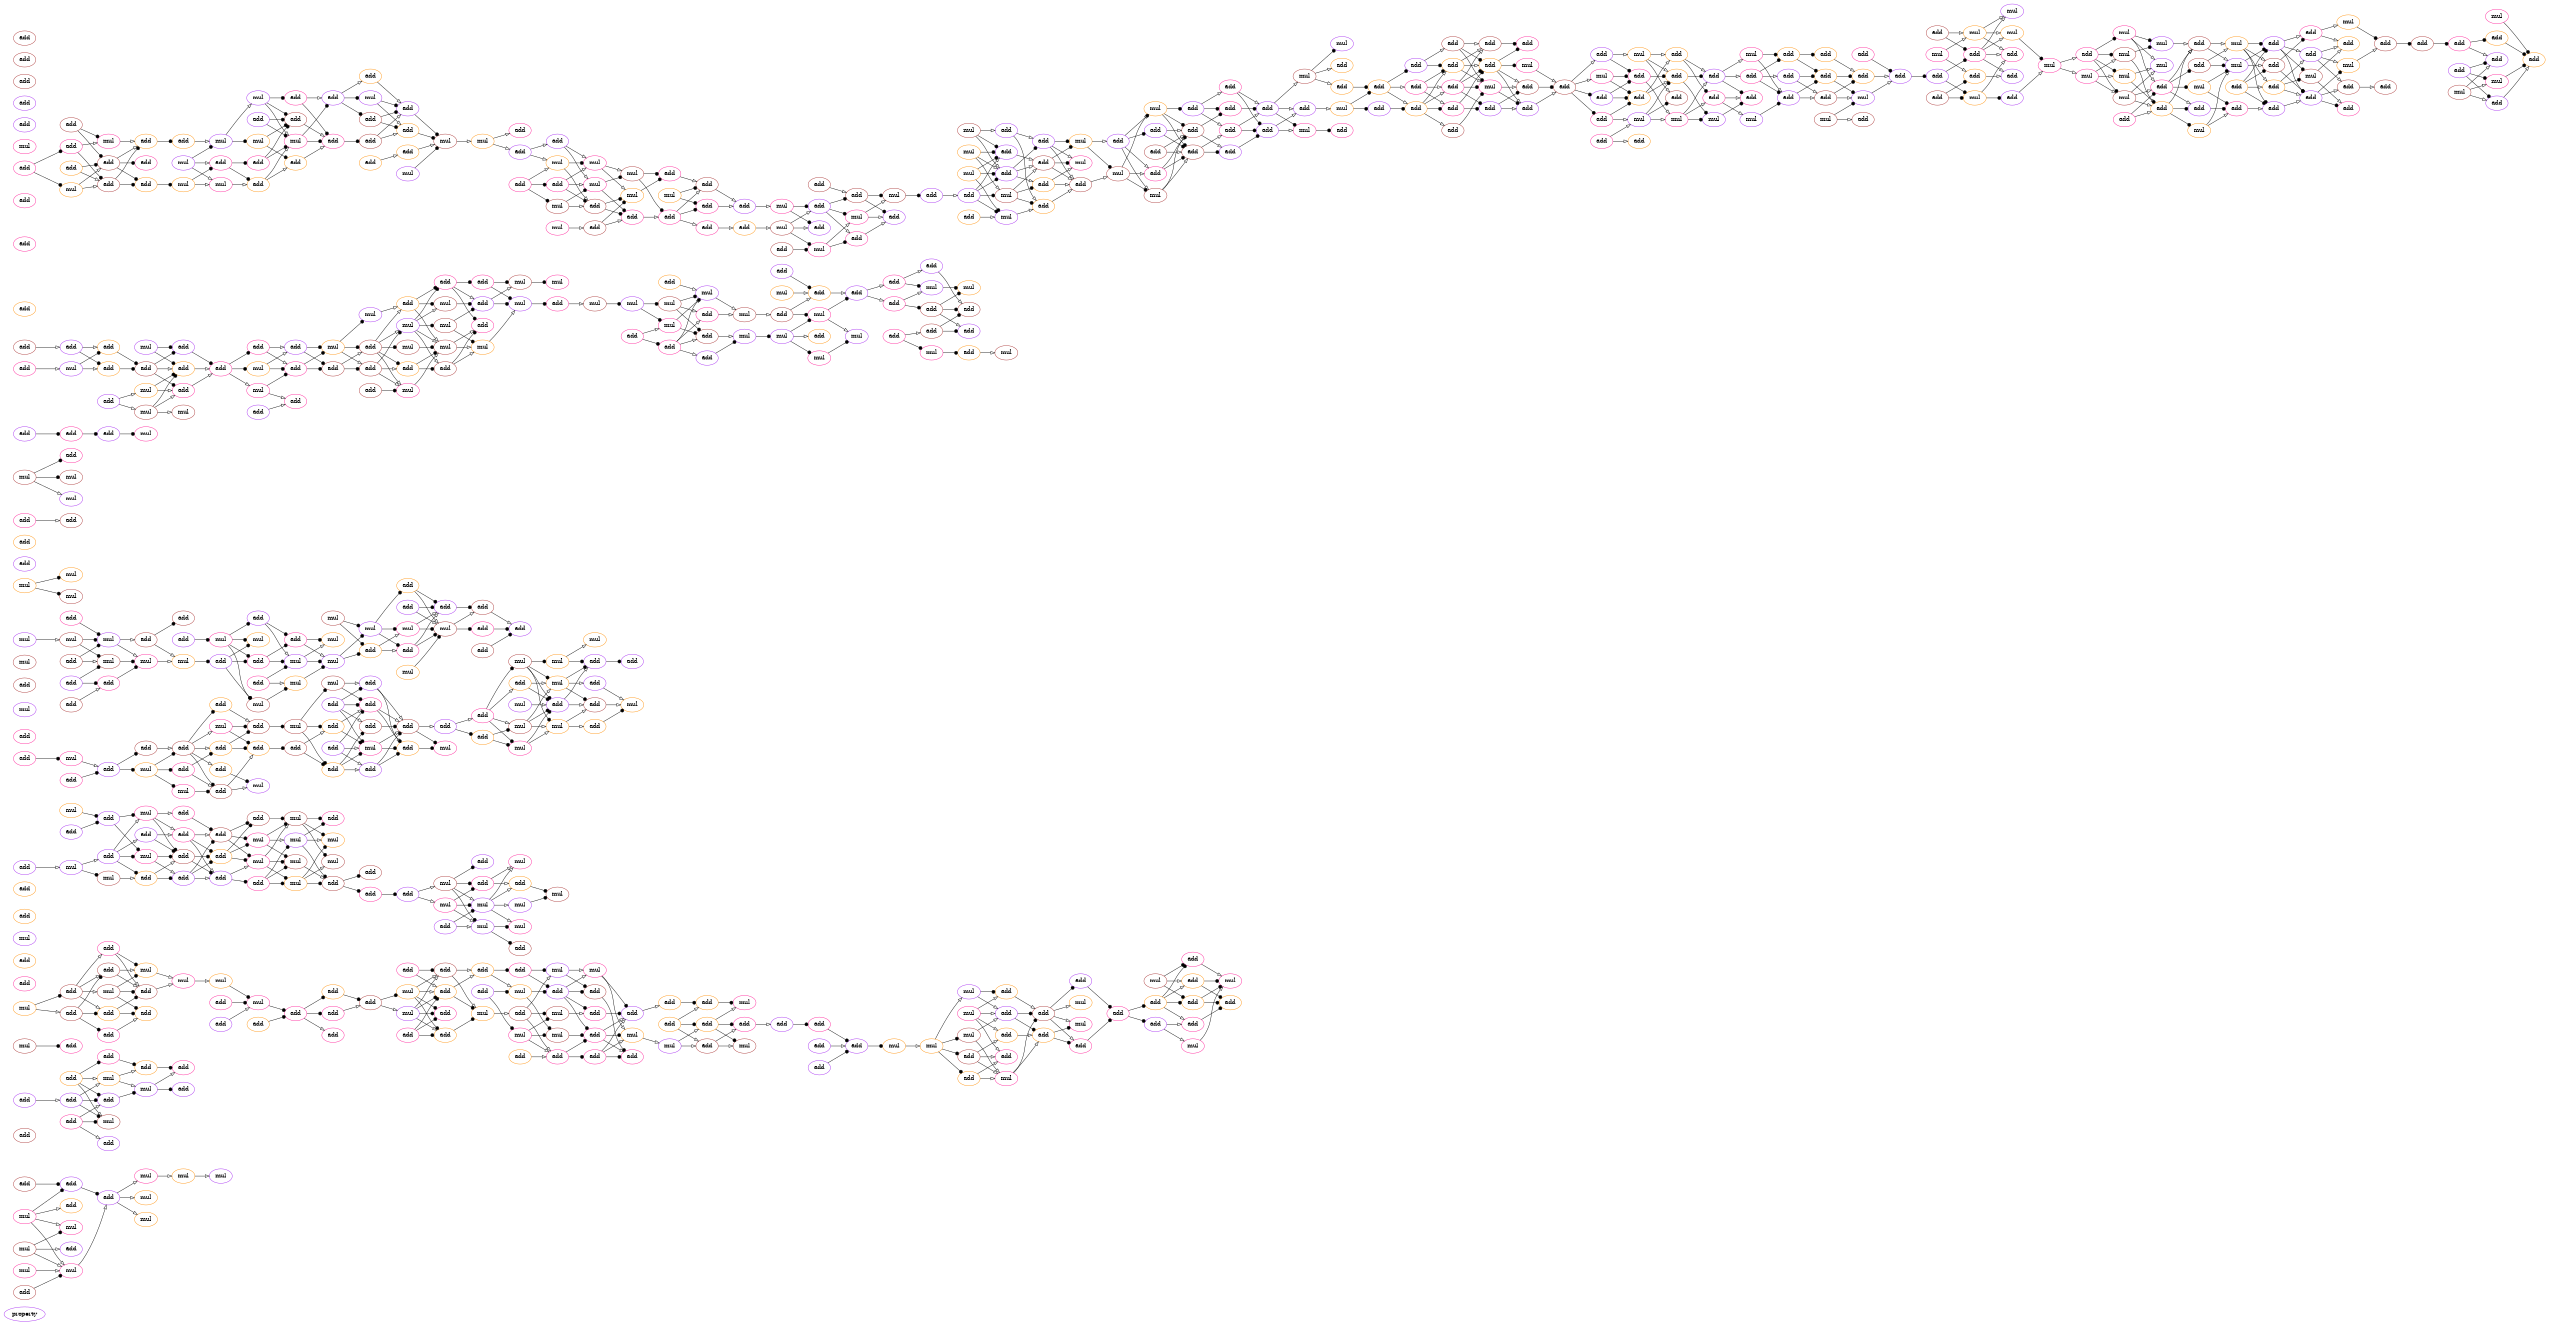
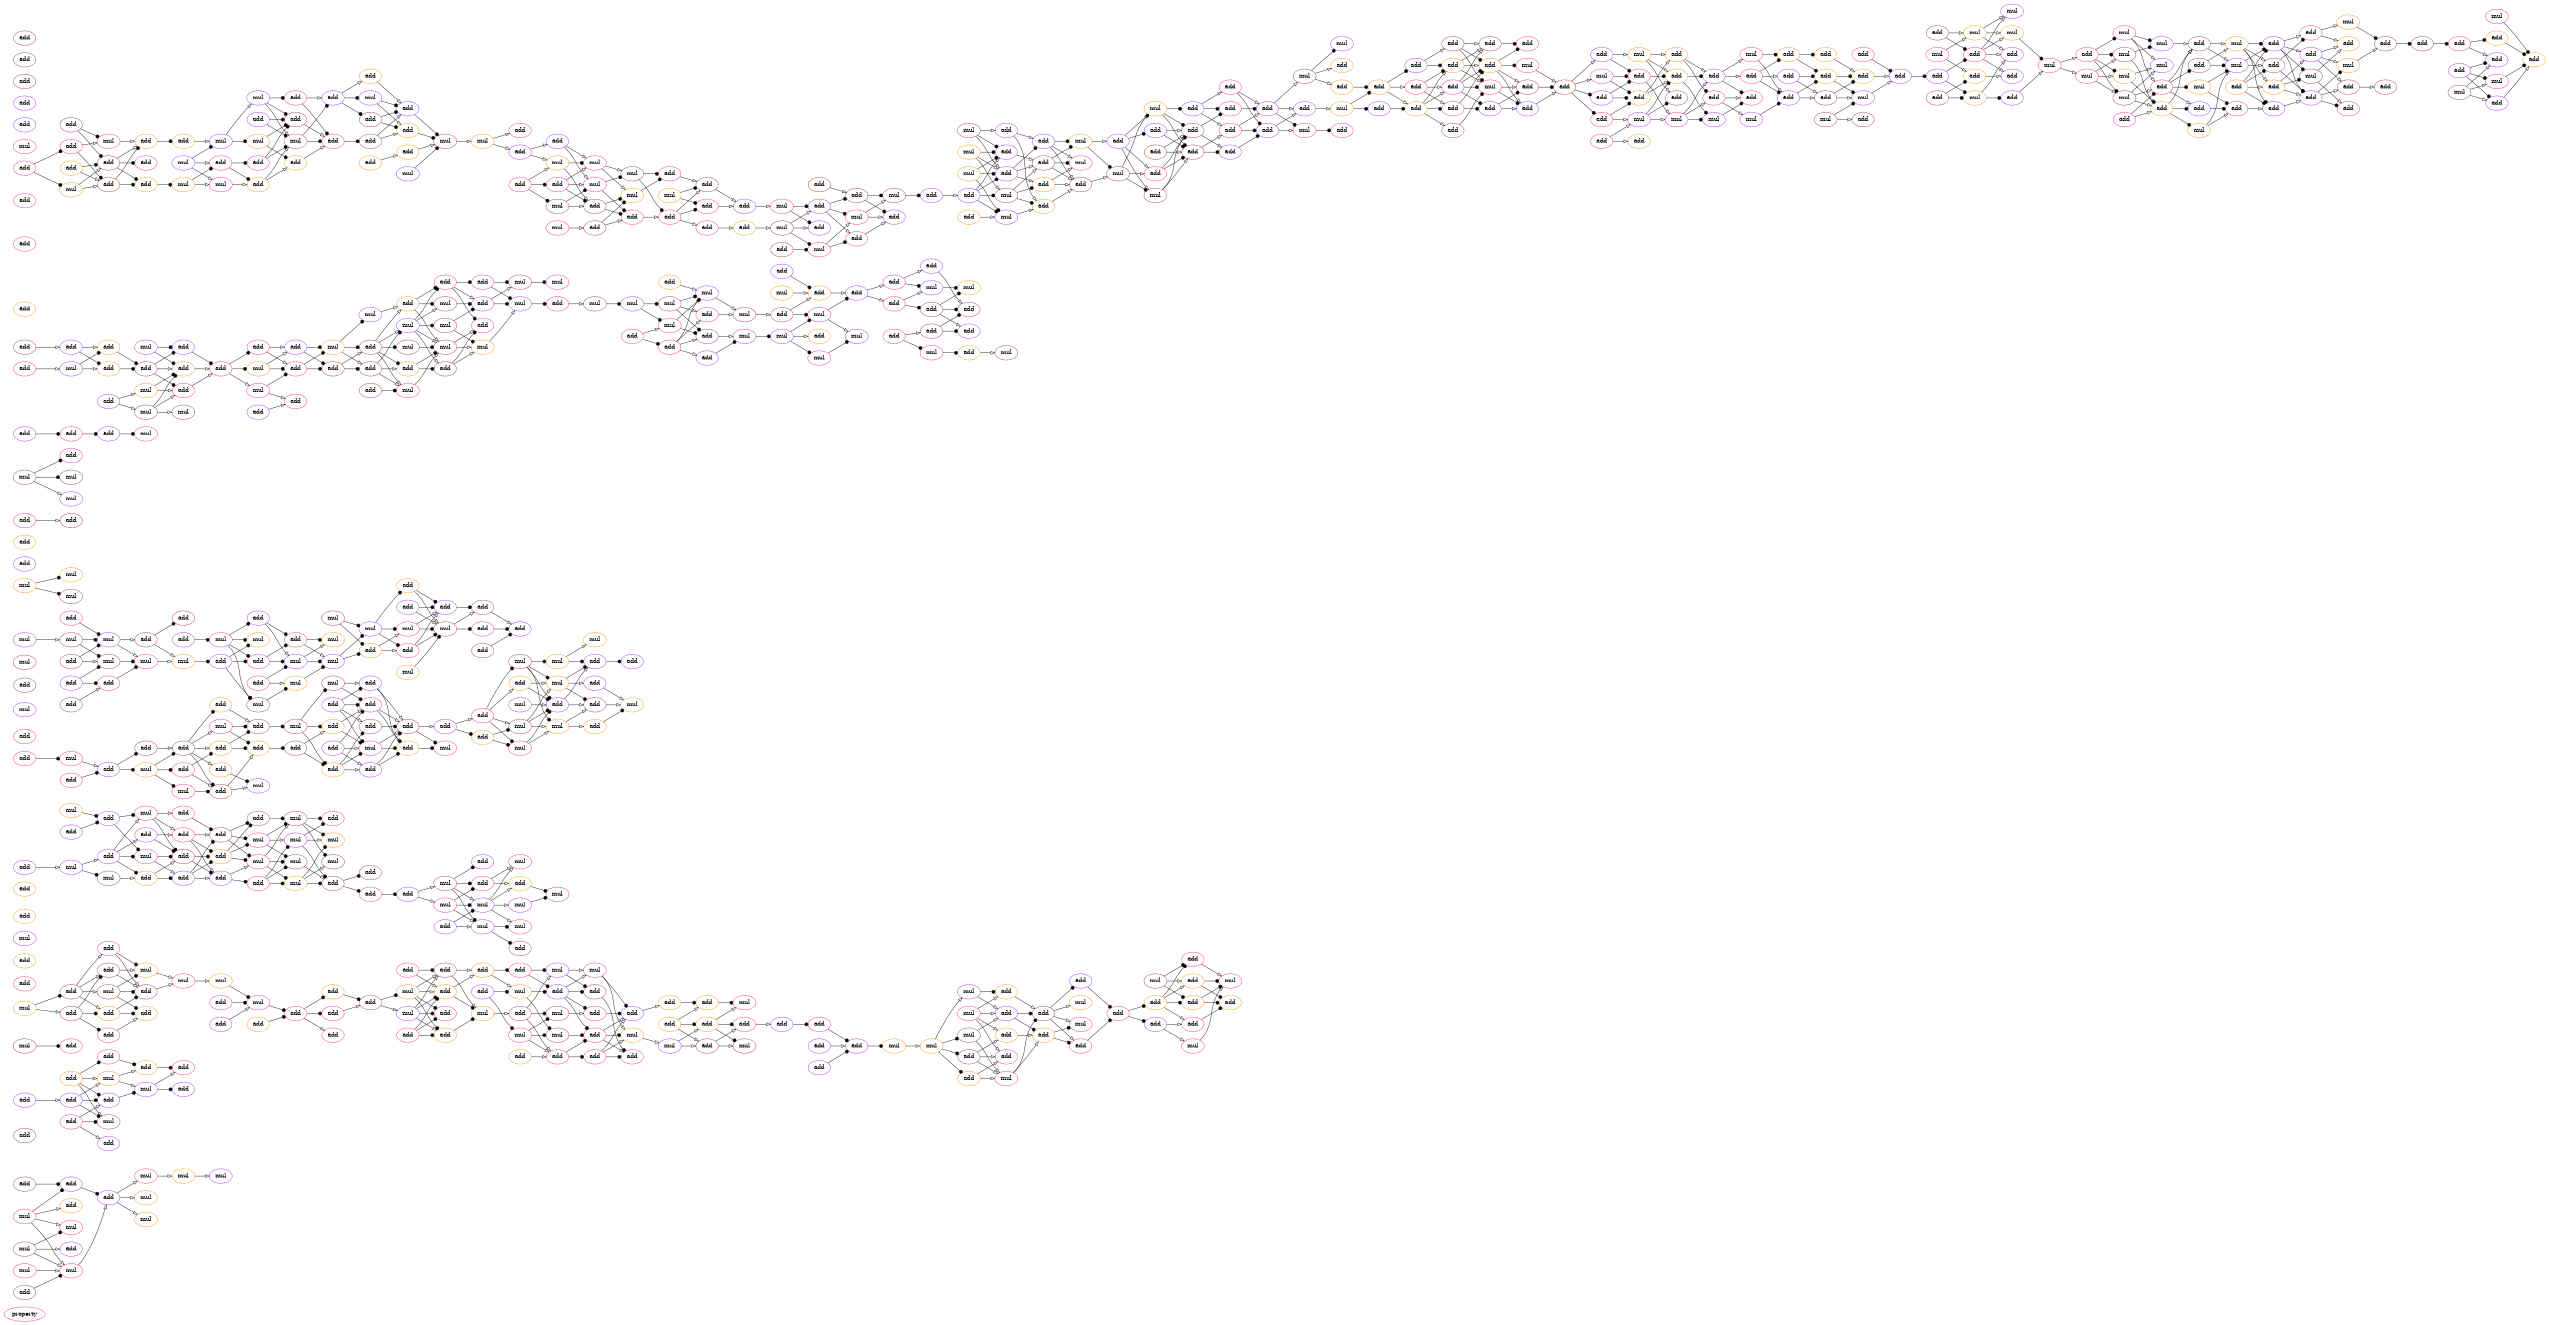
node "property": color purple -> deeppink
